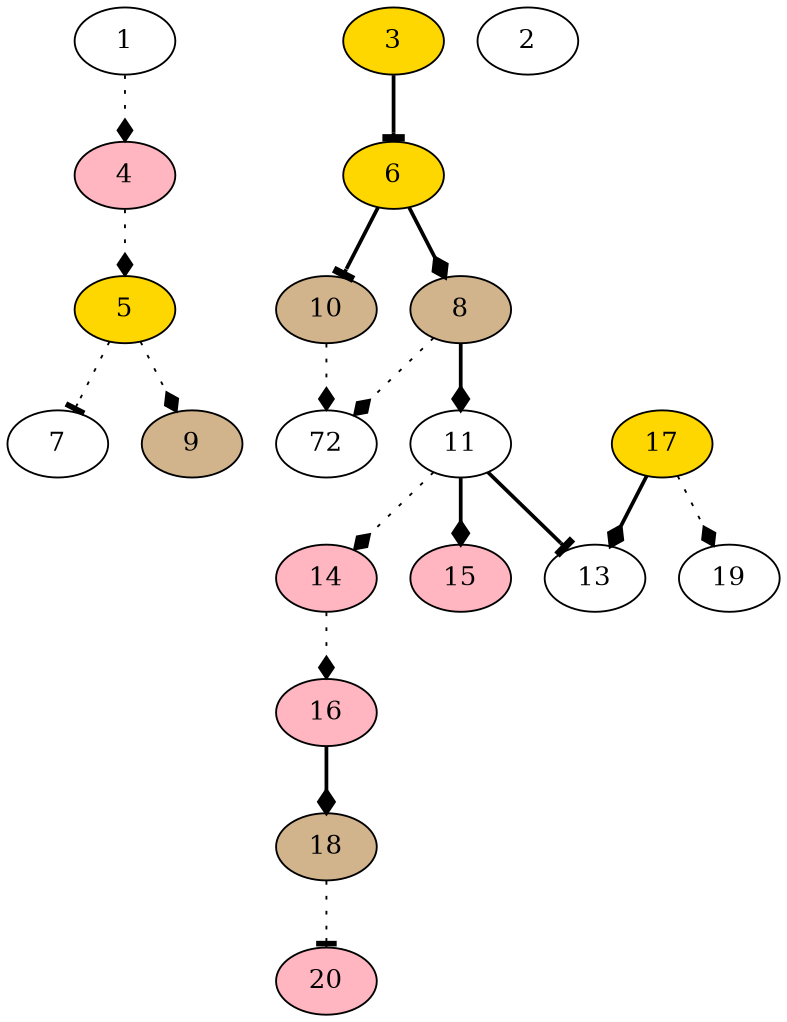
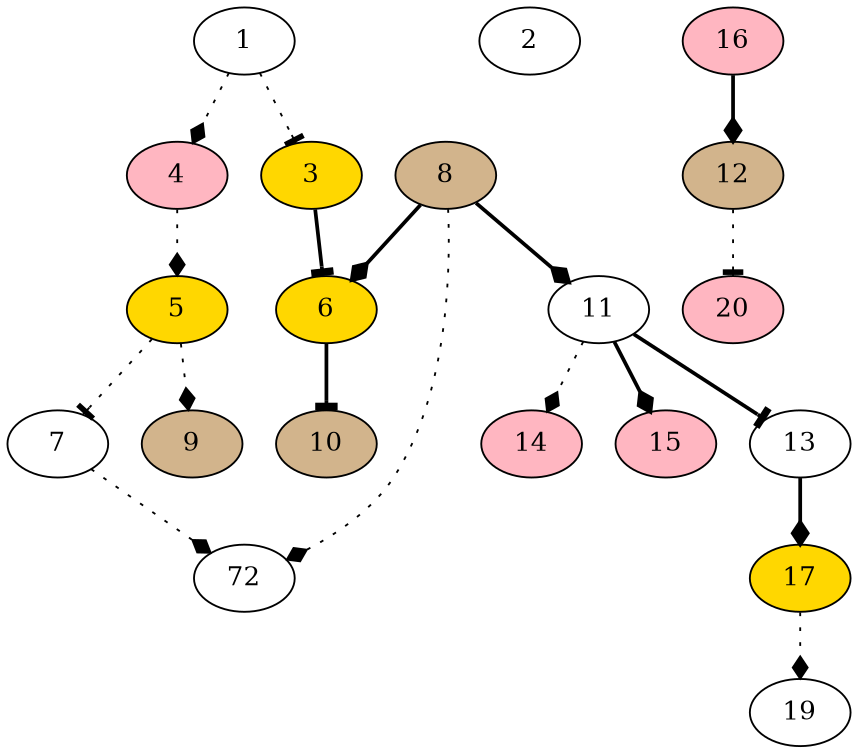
edge "1" -> "3": added
edge "6" -> "8": reversed
edge "10" -> "72": now "7" -> "72"
edge "17" -> "13": reversed
edge "14" -> "16": removed
node "18": label "18" -> "12"
